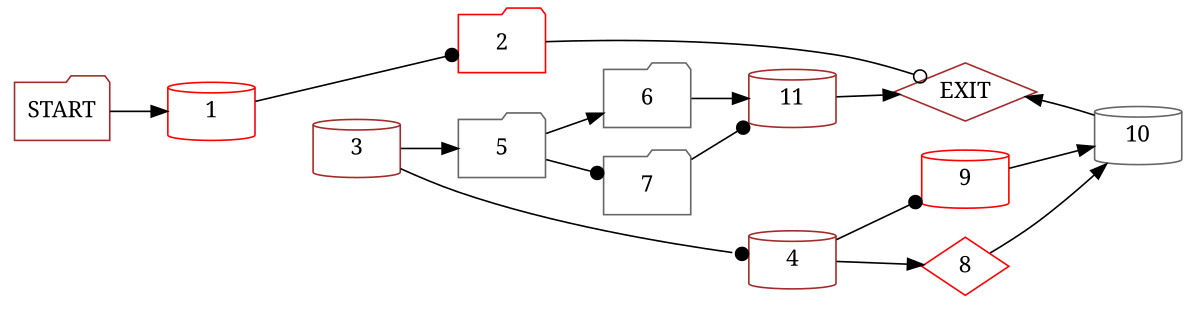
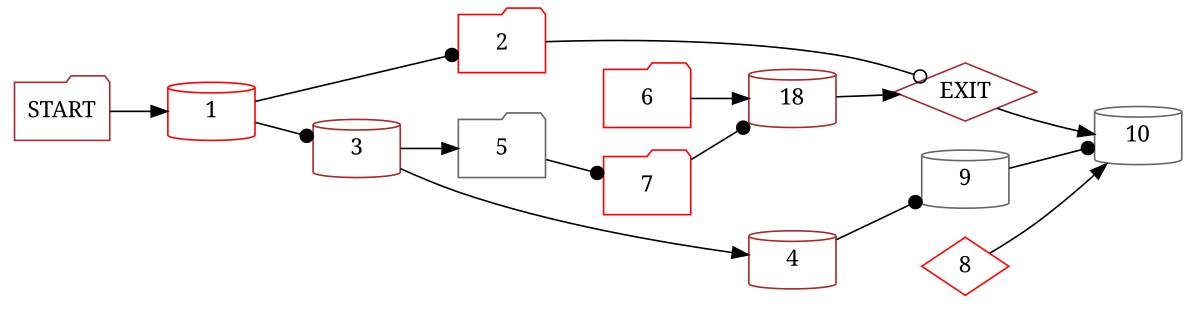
node "6": color gray40 -> red
node "11": label "11" -> "18"
edge "10" -> "EXIT": reversed
edge "5" -> "6": removed
edge "1" -> "3": added
edge "9" -> "10": arrowhead normal -> dot
node "9": color red -> gray40
node "7": color gray40 -> red
edge "3" -> "4": arrowhead dot -> normal
edge "4" -> "8": removed
